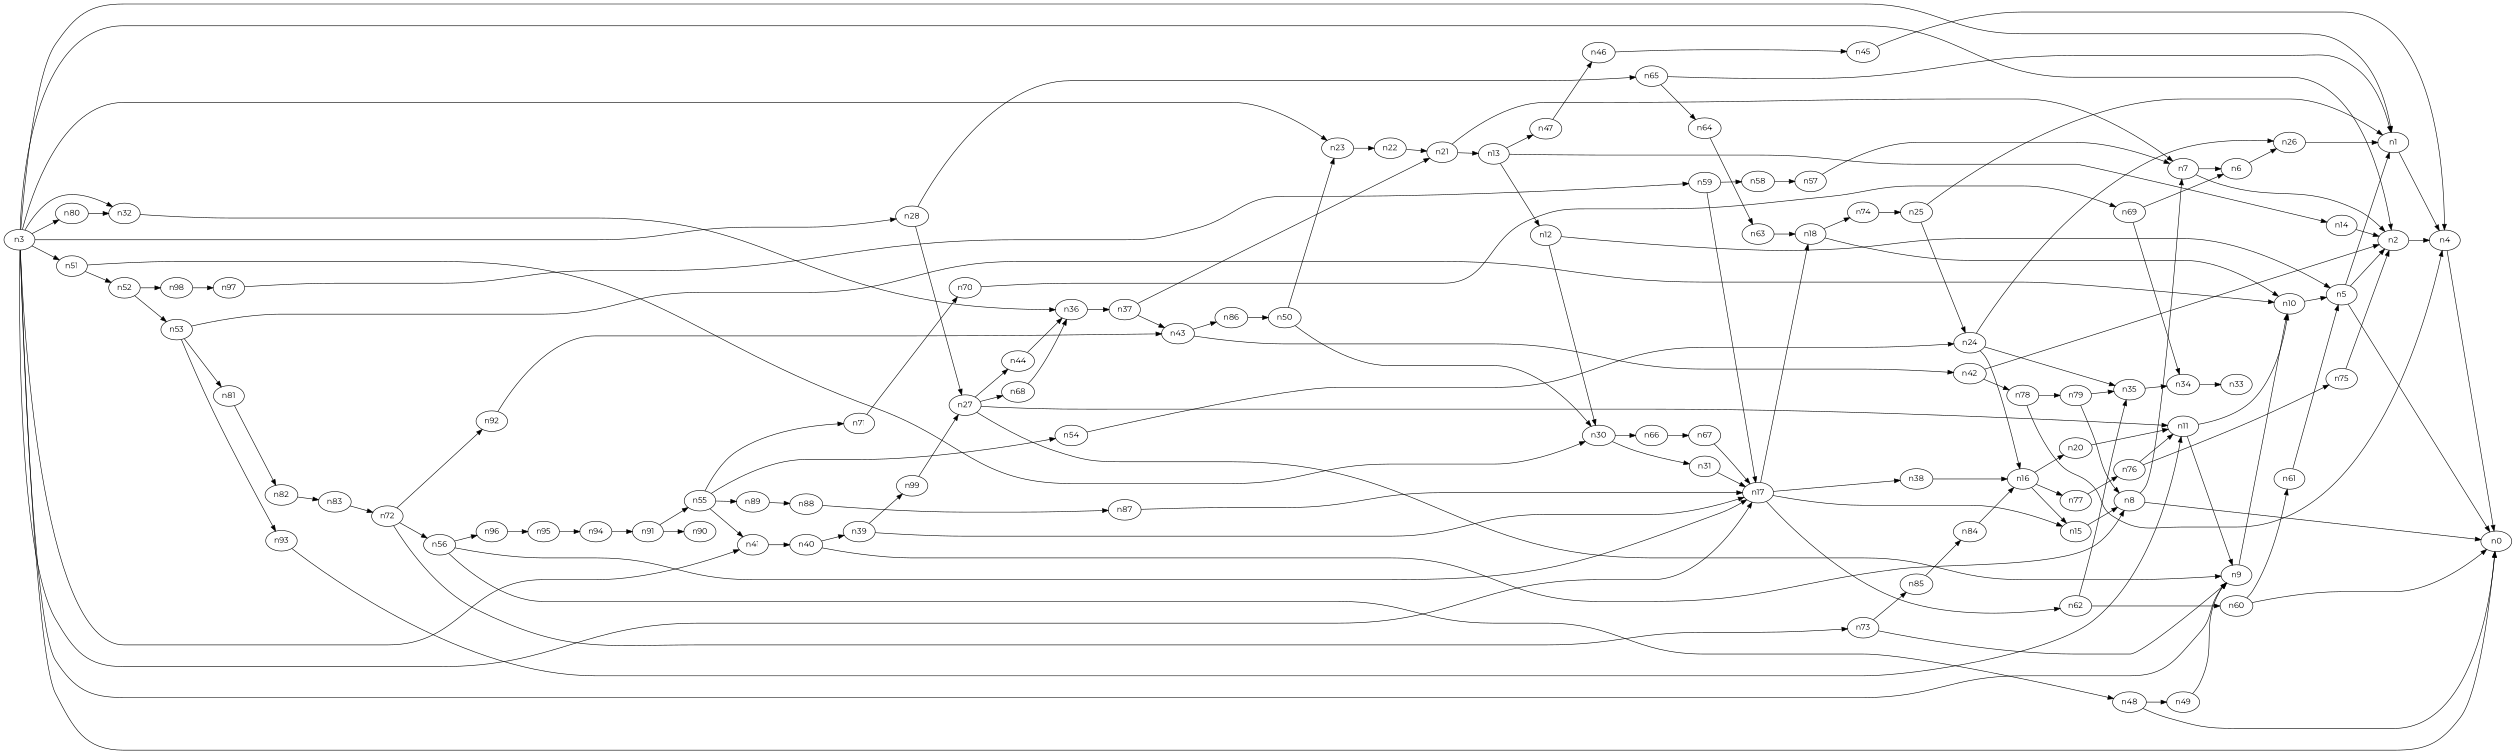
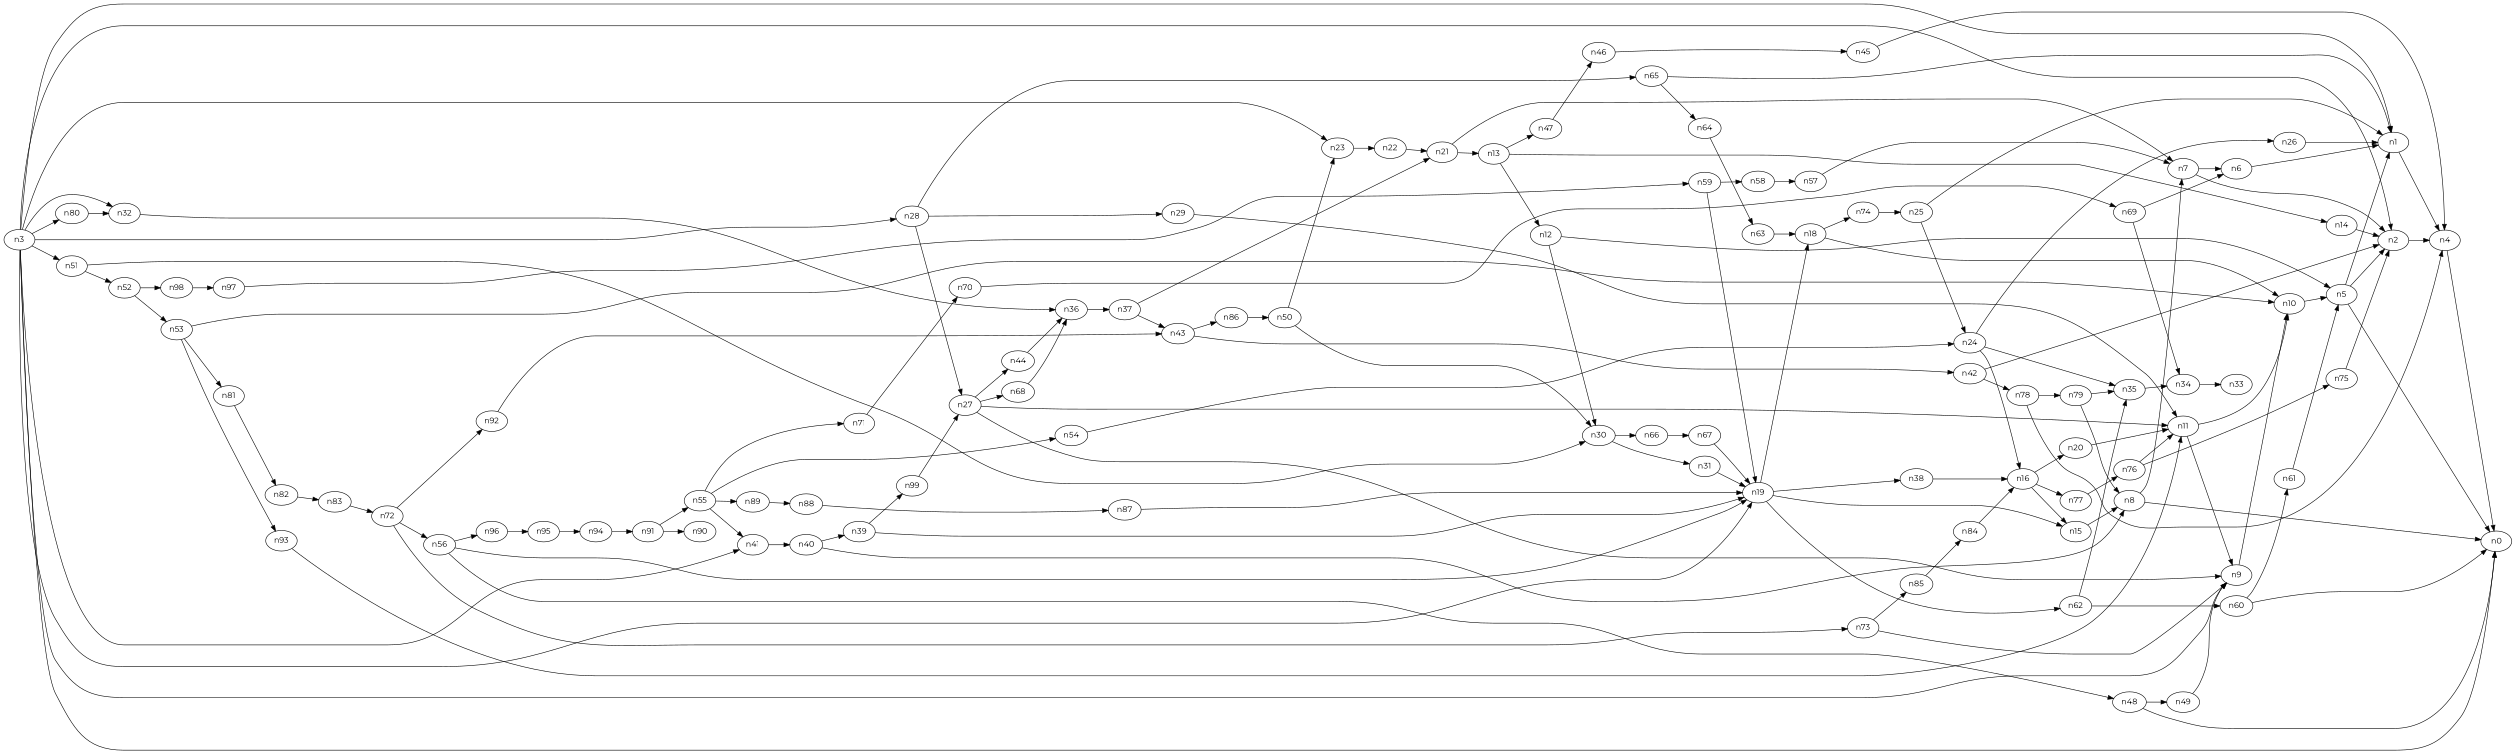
edge "n6" -> "n26": now "n6" -> "n1"
node "n29": added
node "n17": label "n17" -> "n19"
